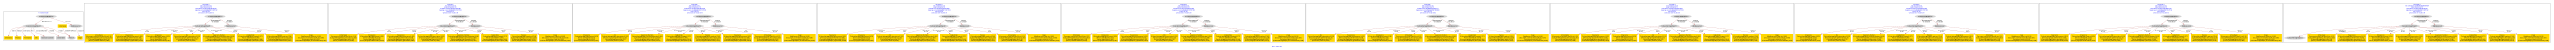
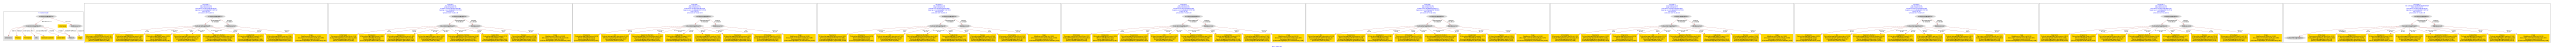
node "Dimensions": fillcolor gold -> lightgray
node "title": fillcolor gold -> lightgray
node "Assension_Number": fillcolor lightgray -> gold
node "creationDate": fillcolor lightgray -> gold
